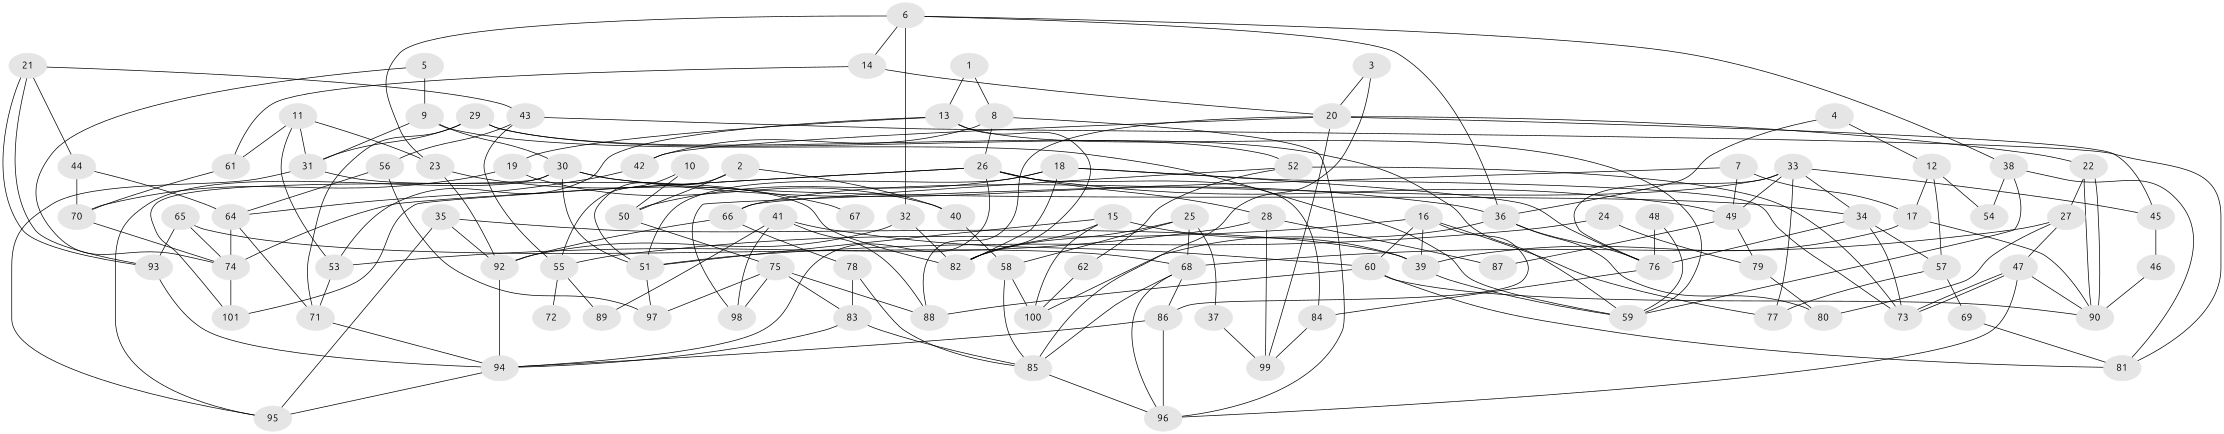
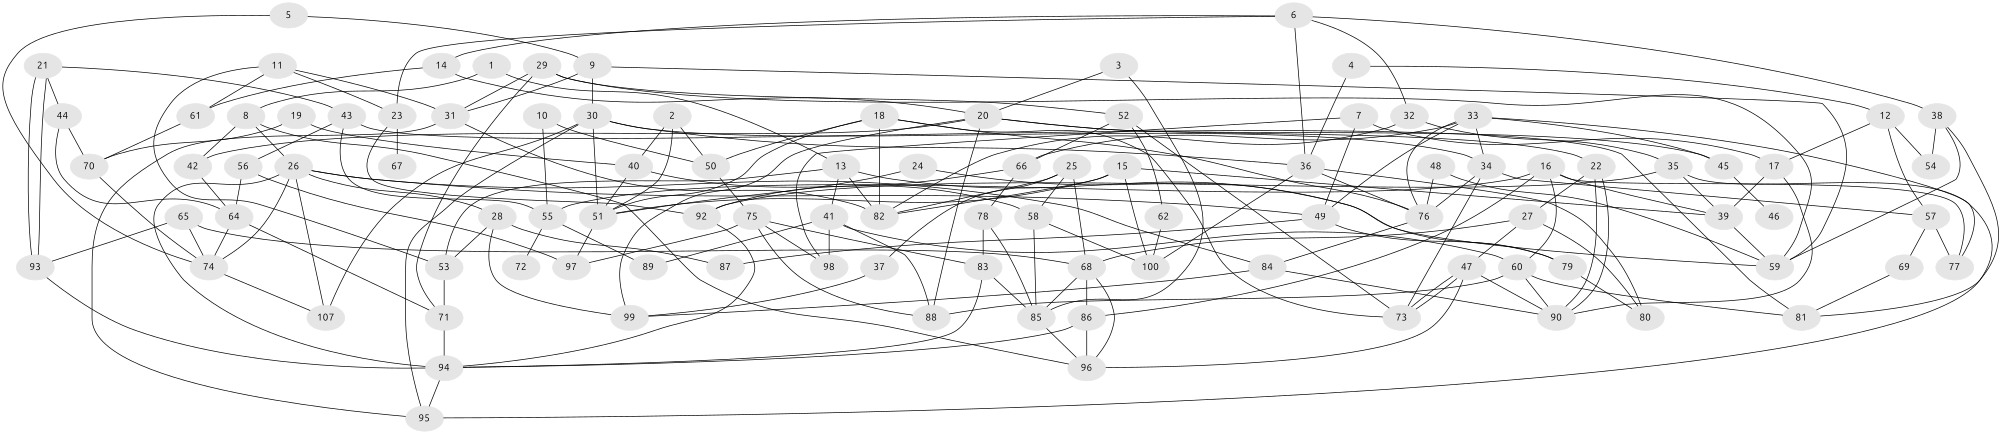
edge "13" -- "19": now "13" -- "41"
edge "40" -- "51": added
edge "32" -- "92": now "32" -- "35"
edge "46" -- "90": now "84" -- "90"
node "101": label "101" -> "107"
